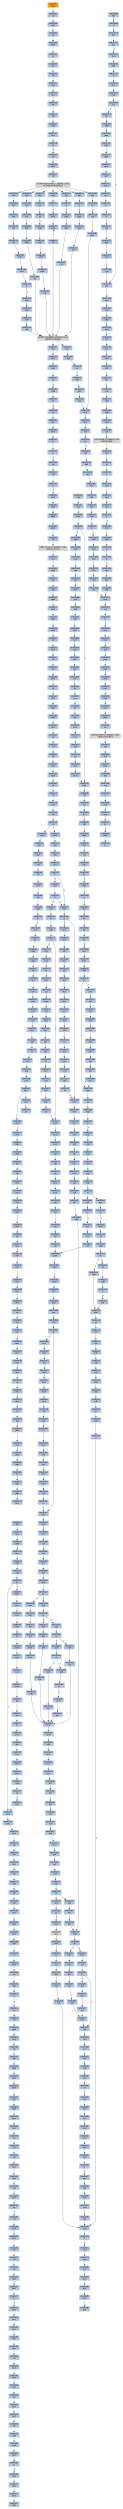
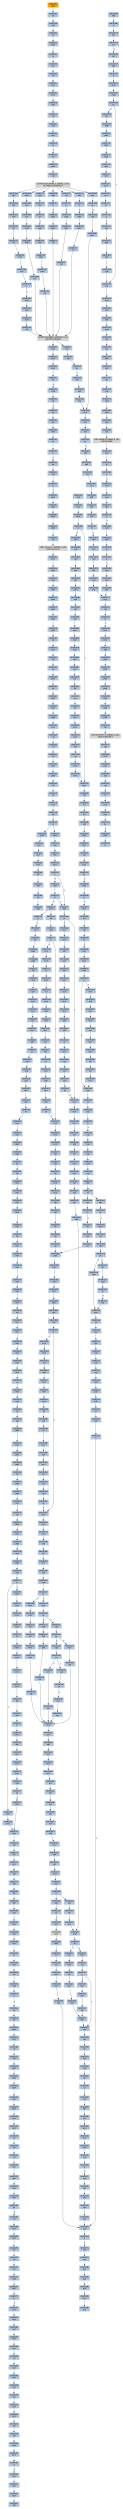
edge "0x0040b799 call" -> "0x0040b798 pushl": reversed
edge "0x00433ab0 cmpl" -> "0x00433ab3 jb": now "0x00433e2b movl" -> "0x00433ab3 jb"
edge "0x00433af9 addl" -> "0x004336dc movl": now "0x00433aff ret" -> "0x004336dc movl"
node "0x00433b76 call": added
edge "0x004337e7 popl" -> "0x004337e8 movl": now "0x004337e7 popl" -> "0x004337ee movl"
